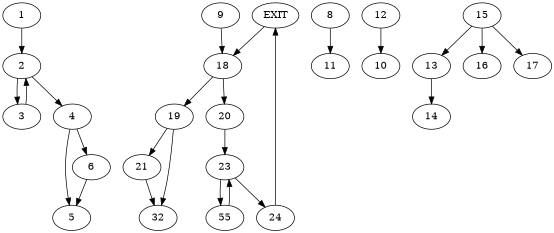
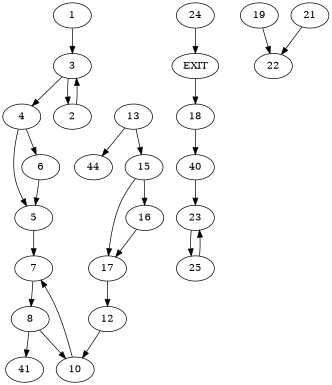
node "9": removed
edge "1" -> "2": now "1" -> "3"
edge "15" -> "13": reversed
node "11": label "11" -> "41"
edge "2" -> "4": now "3" -> "4"
edge "18" -> "19": removed
node "20": label "20" -> "40"
node "14": label "14" -> "44"
edge "19" -> "21": removed
edge "23" -> "24": removed
node "32": label "32" -> "22"
node "55": label "55" -> "25"
edge "16" -> "17": added
node "7": added
edge "17" -> "12": added
edge "8" -> "10": added
